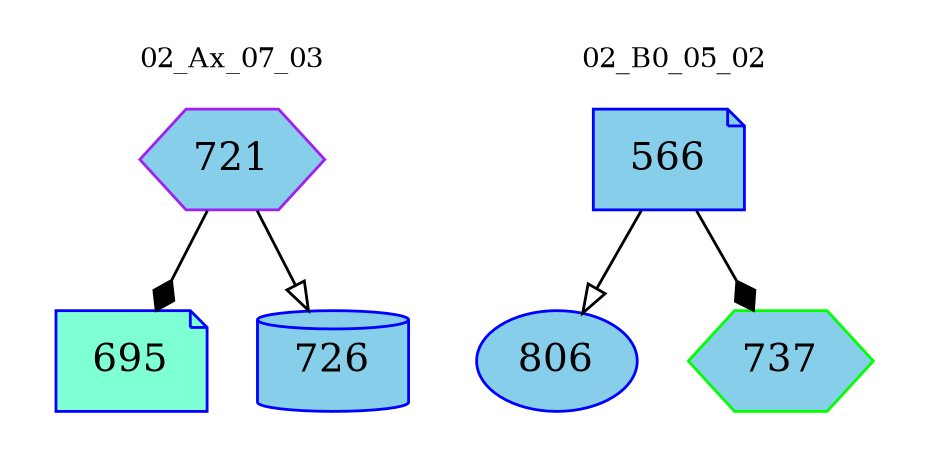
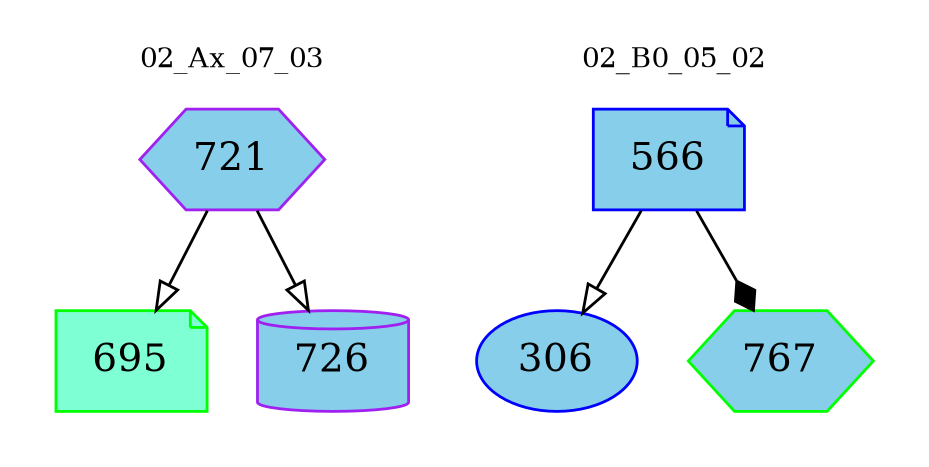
edge "721" -> "695": arrowhead diamond -> onormal
node "695": color blue -> green
node "726": color blue -> purple
node "806": label "806" -> "306"
node "737": label "737" -> "767"
